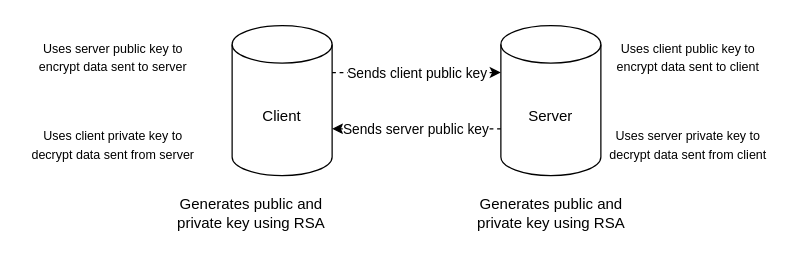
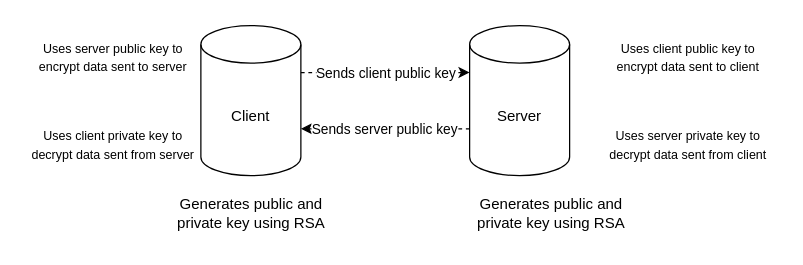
node "Client": moved (282, 101) -> (251, 101)
node "Server": moved (551, 101) -> (519, 101)
